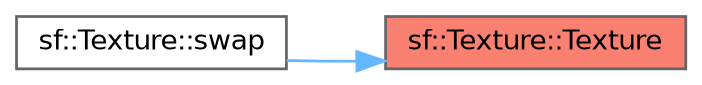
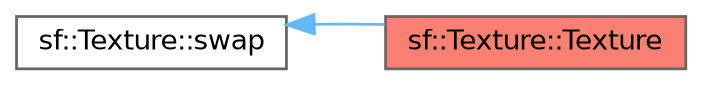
edge "sf::Texture::swap" -> "sf::Texture::Texture": reversed
